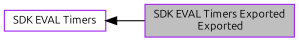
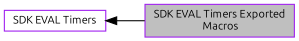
node "SDK EVAL Timers Exported Exported": label "SDK EVAL Timers Exported Exported" -> "SDK EVAL Timers Exported Macros"
